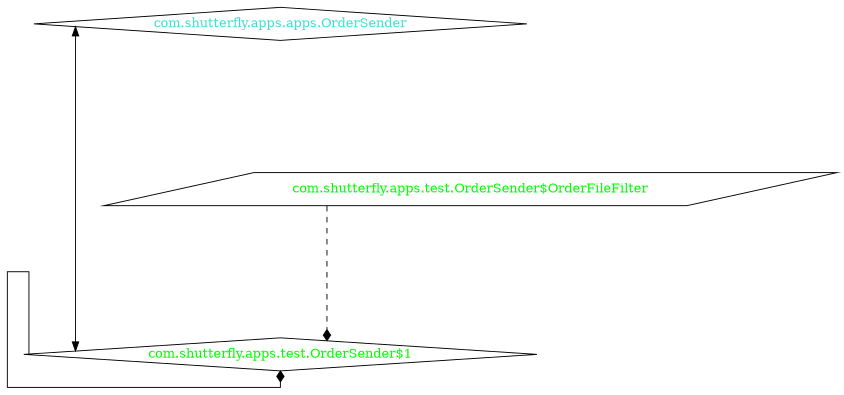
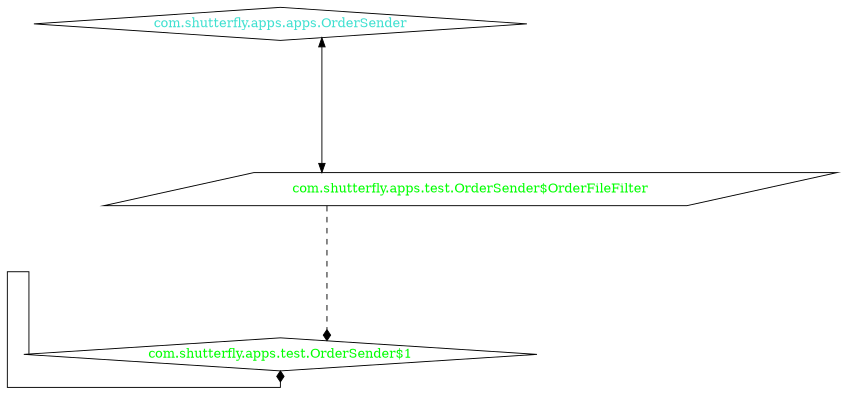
edge "com.shutterfly.apps.apps.OrderSender" -- "com.shutterfly.apps.test.OrderSender$1": now "com.shutterfly.apps.apps.OrderSender" -- "com.shutterfly.apps.test.OrderSender$OrderFileFilter"
